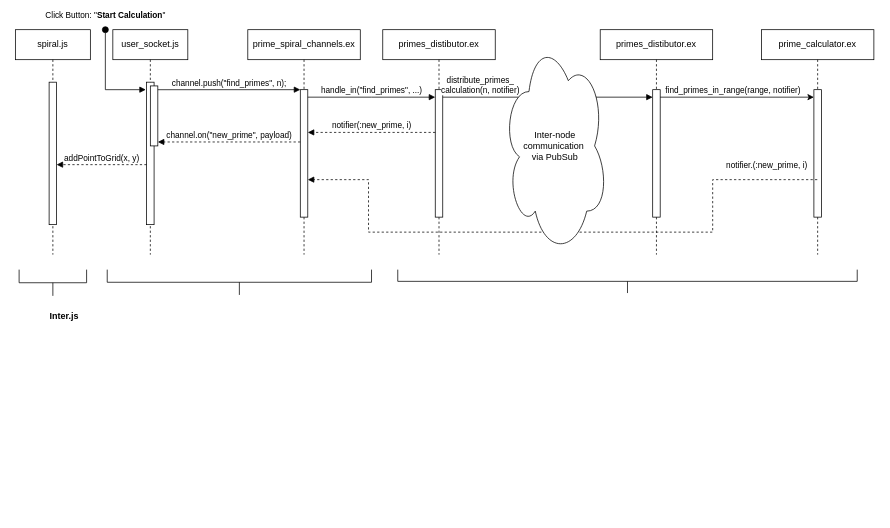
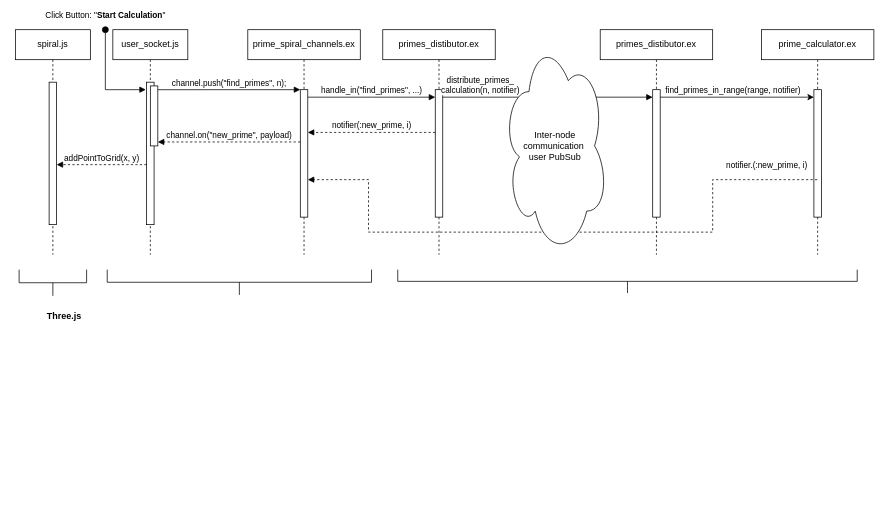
node "Inter-node communication via PubSub": label "Inter-node communication via PubSub" -> "Inter-node communication user PubSub"
node "Inter.js": label "Inter.js" -> "Three.js"
